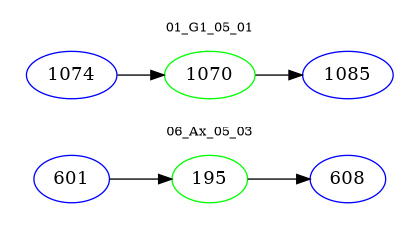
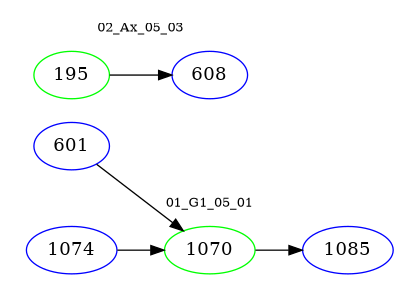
cluster "06_Ax_05_03": label "06_Ax_05_03" -> "02_Ax_05_03"
edge "601" -> "195": now "601" -> "1070"
